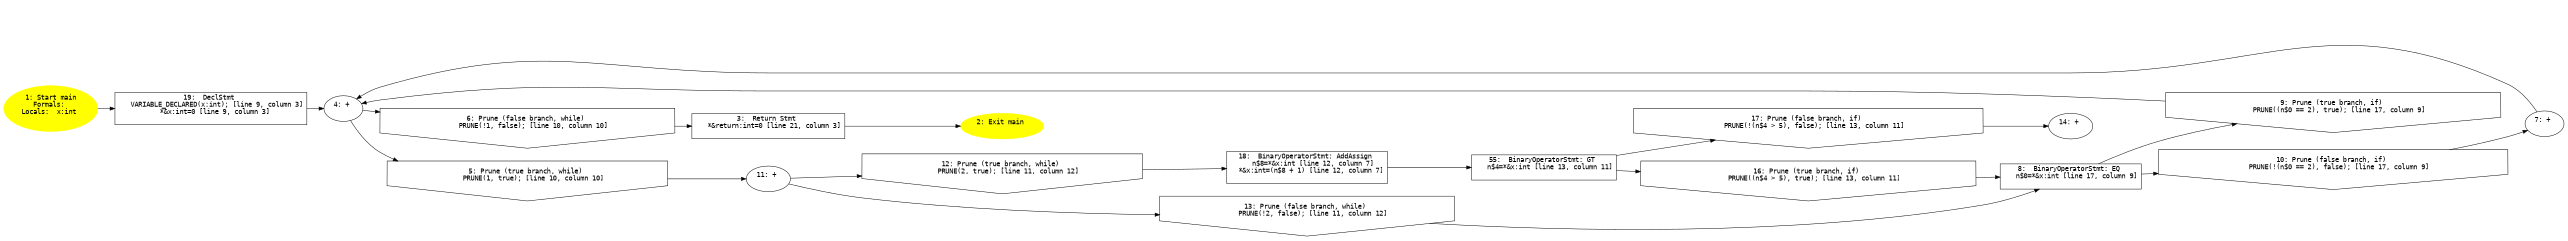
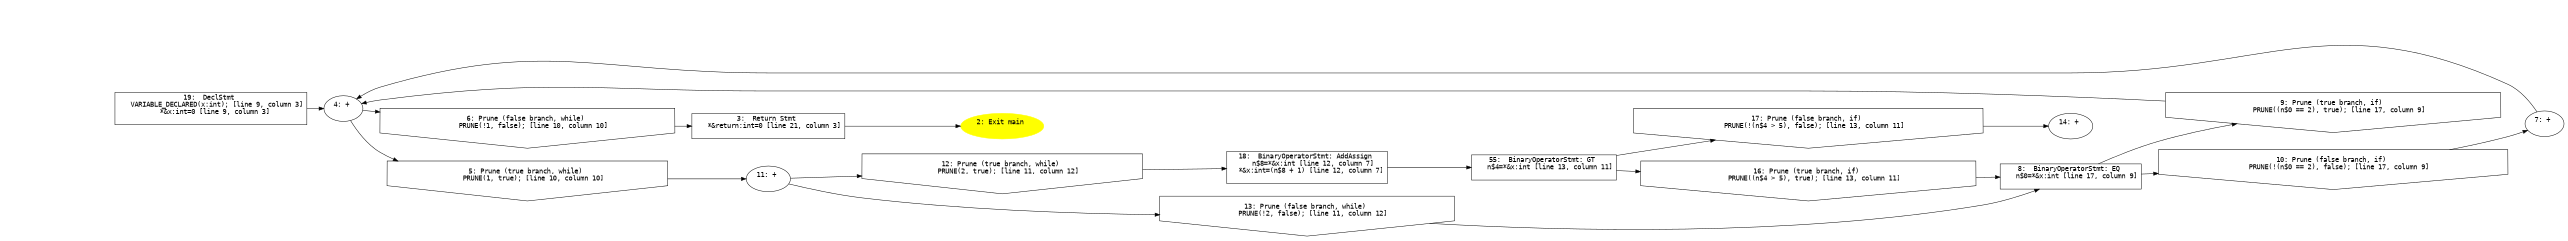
node "1: Start main Formals: Locals:  x:int": removed
